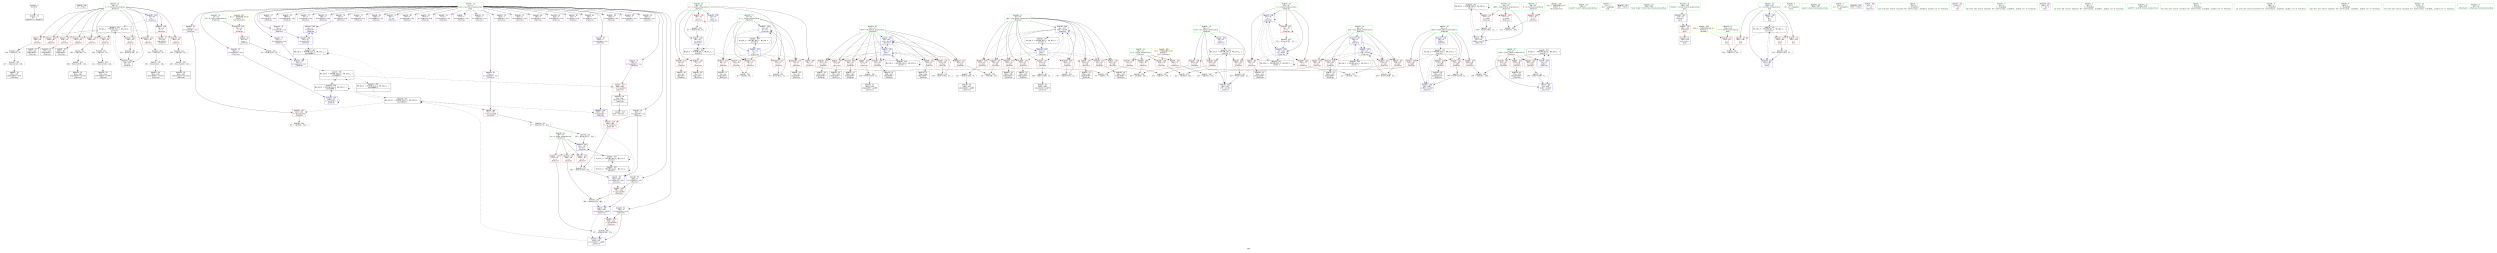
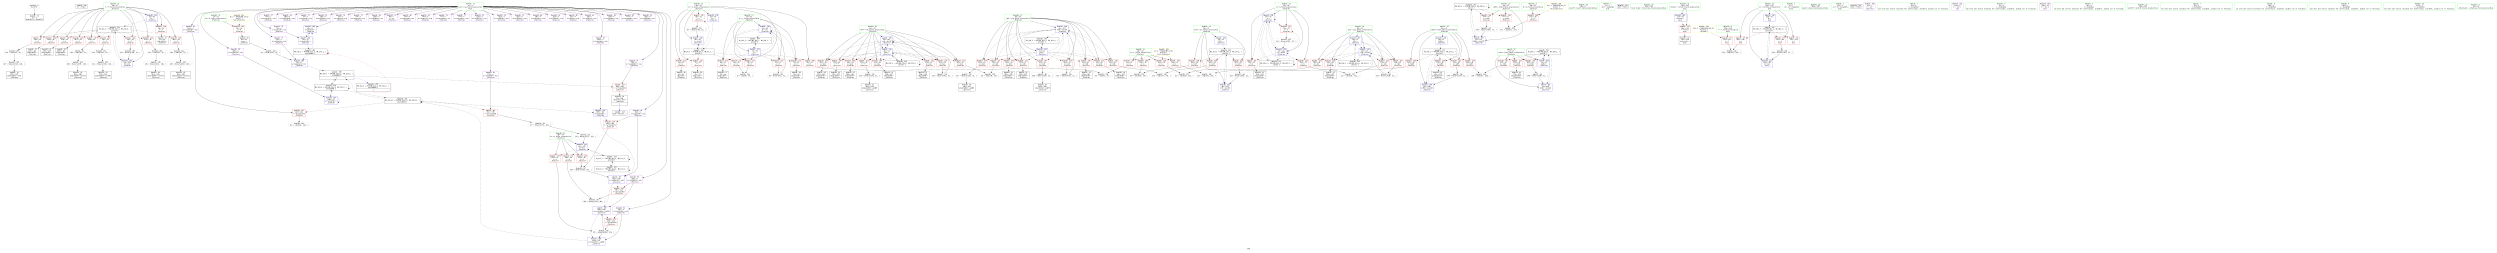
edge "NodeID: 243" -> "NodeID: 197": now "NodeID: 250" -> "NodeID: 197"
